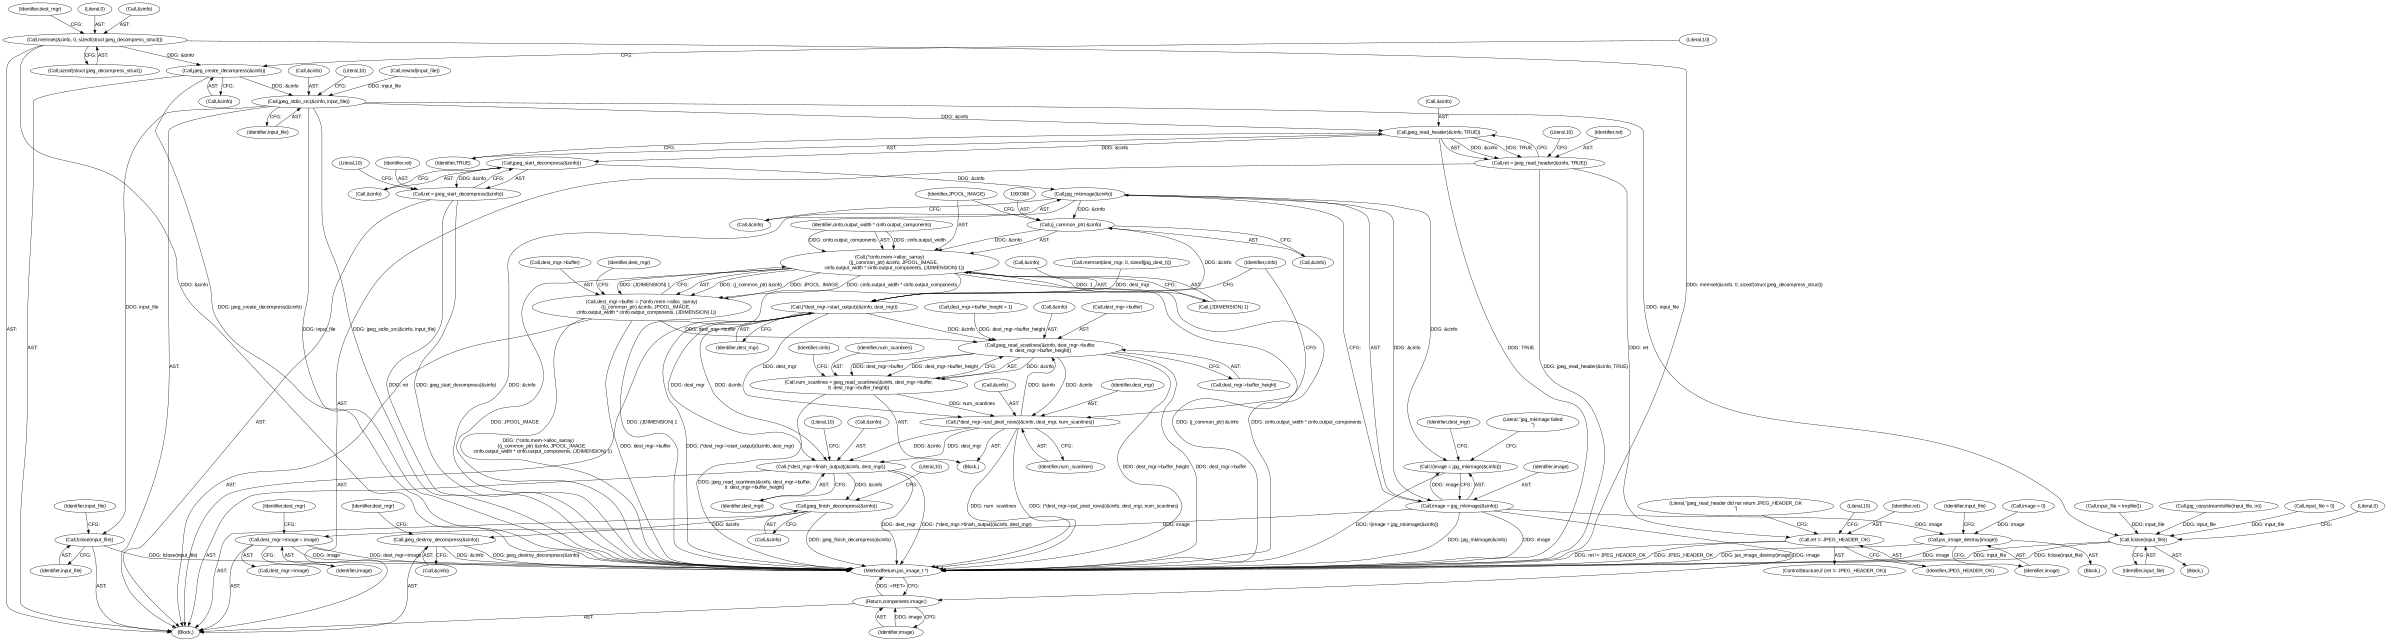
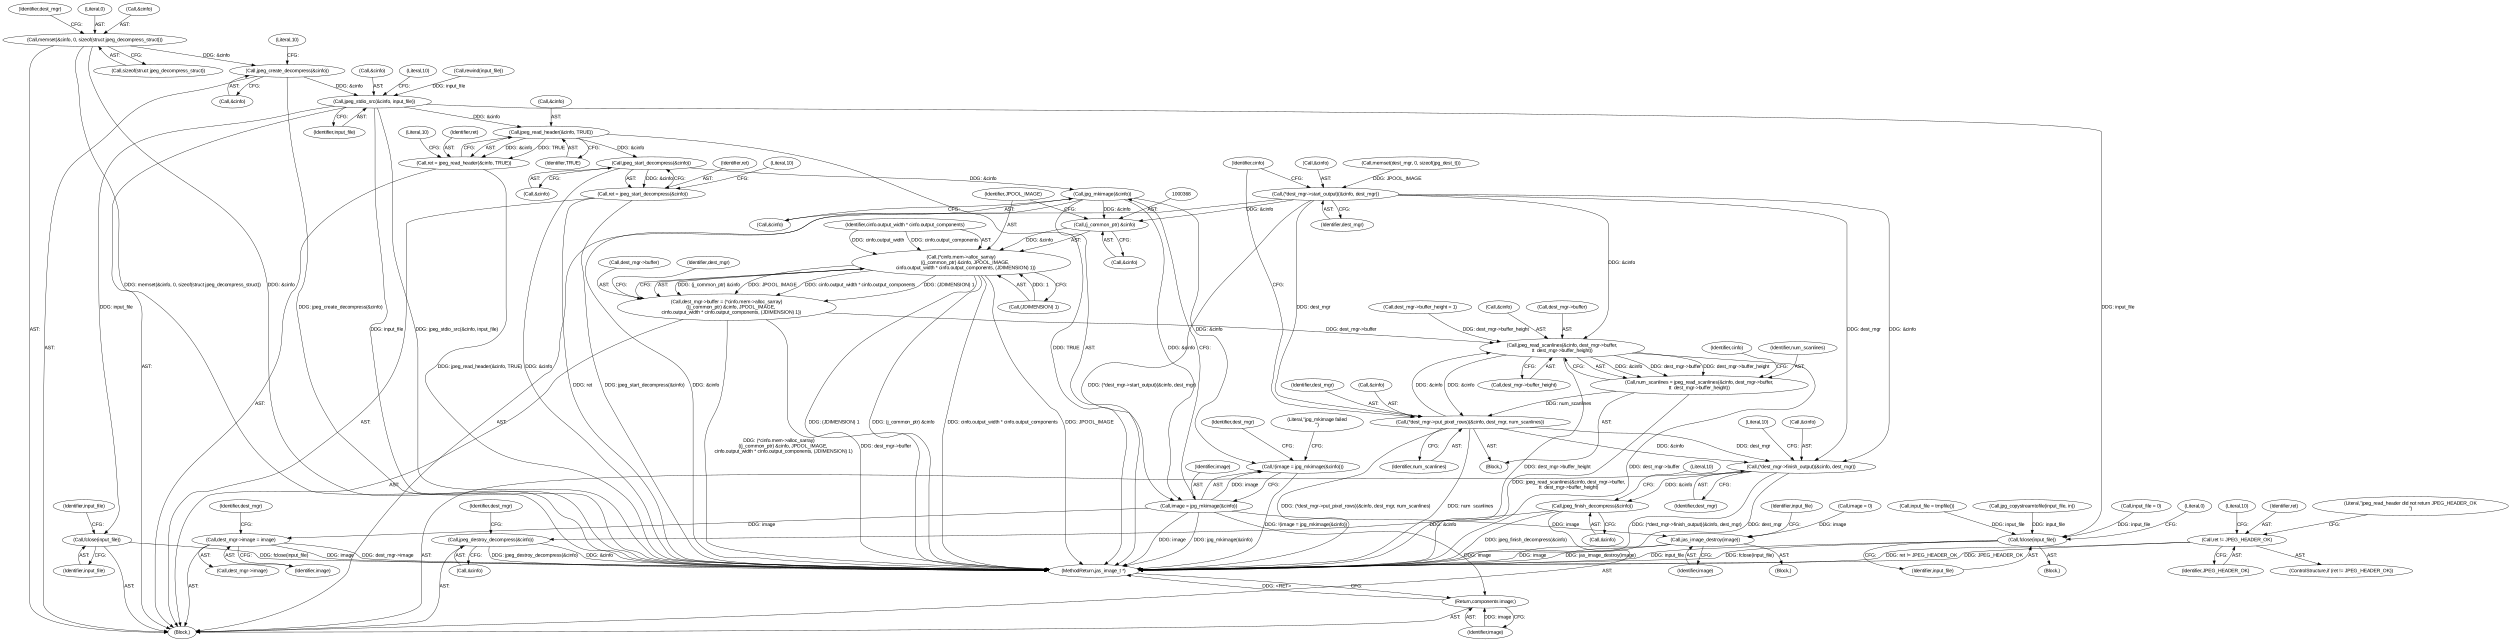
edge "(Call,(j_common_ptr) &cinfo)" -> "(Call,(*dest_mgr->start_output)(&cinfo, dest_mgr))": reversed
edge "(Call,memset(dest_mgr, 0, sizeof(jpg_dest_t)))" -> "(Call,(*dest_mgr->start_output)(&cinfo, dest_mgr))": label "DDG: dest_mgr" -> "DDG: JPOOL_IMAGE"
edge "(Call,ret = jpeg_read_header(&cinfo, TRUE))" -> "(Call,ret != JPEG_HEADER_OK)": removed, label "DDG: ret"
edge "(Call,jpeg_start_decompress(&cinfo))" -> "(MethodReturn,jas_image_t *)": added, label "DDG: &cinfo"
